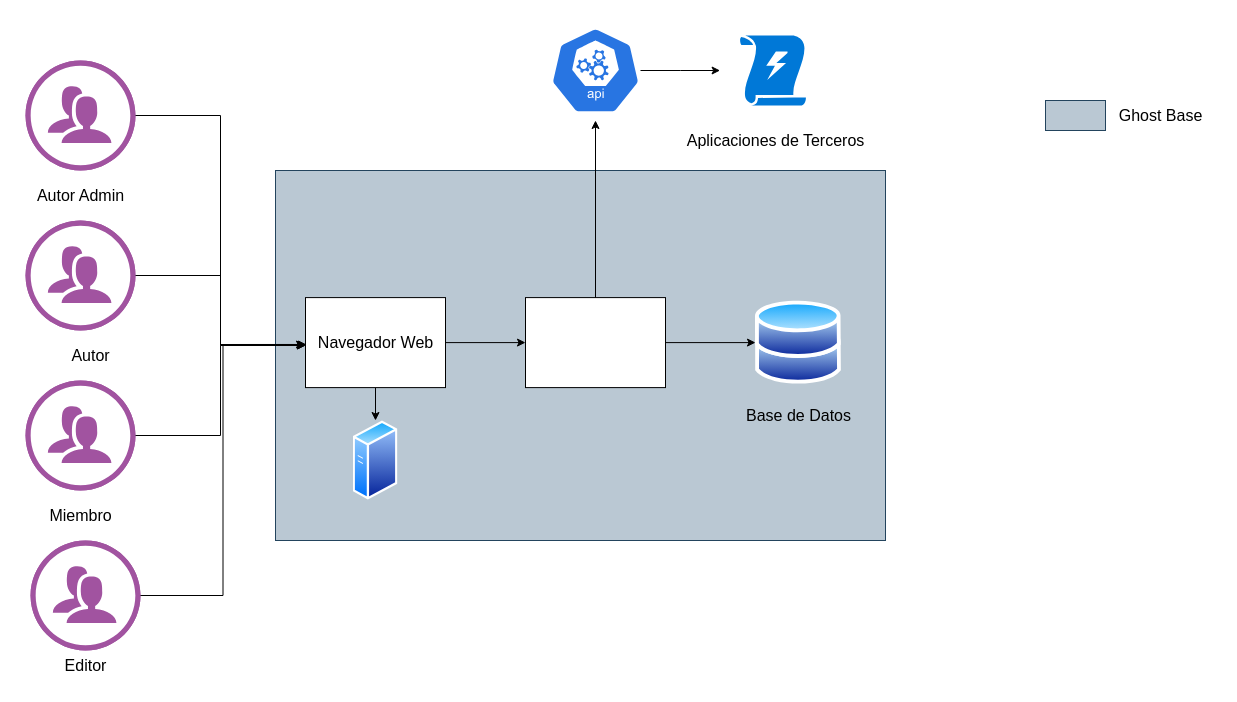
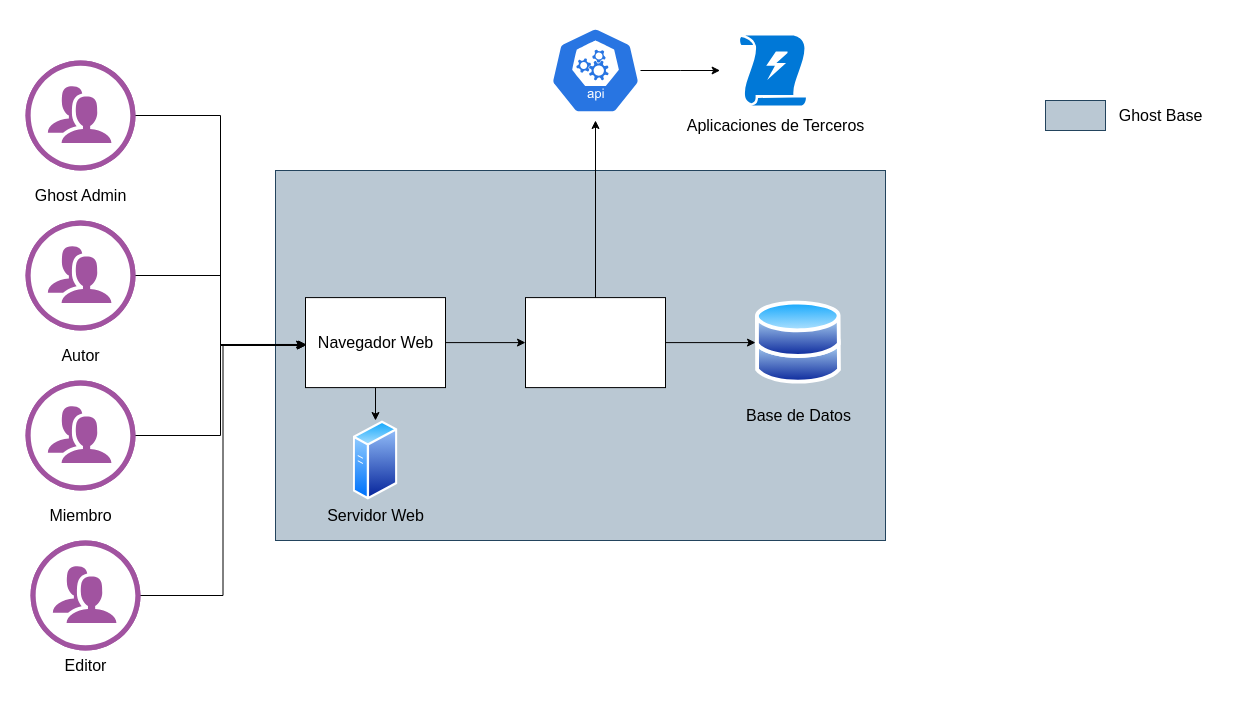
node "Aplicaciones de Terceros": moved (776, 141) -> (776, 126)
node "Autor Admin": label "Autor Admin" -> "Ghost Admin"
node "Autor": moved (91, 356) -> (81, 356)
node "Servidor Web": added
